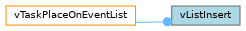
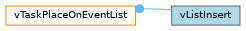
edge "vTaskPlaceOnEventList" -> "vListInsert": reversed
